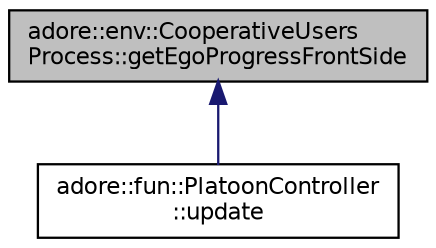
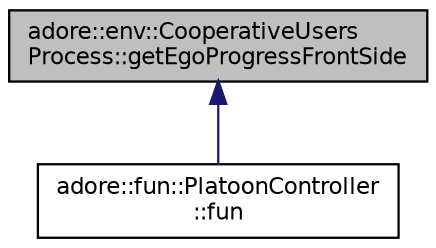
node "adore::fun::PlatoonController ::update": label "adore::fun::PlatoonController ::update" -> "adore::fun::PlatoonController ::fun"
